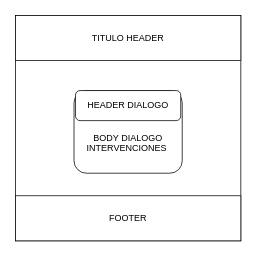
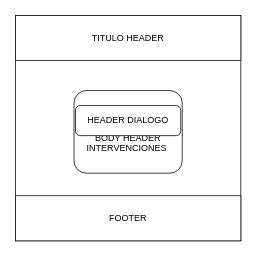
node "HEADER DIALOGO": moved (128, 105) -> (128, 120)
node "BODY DIALOGO INTERVENCIONES": label "BODY DIALOGO INTERVENCIONES" -> "BODY HEADER INTERVENCIONES"
